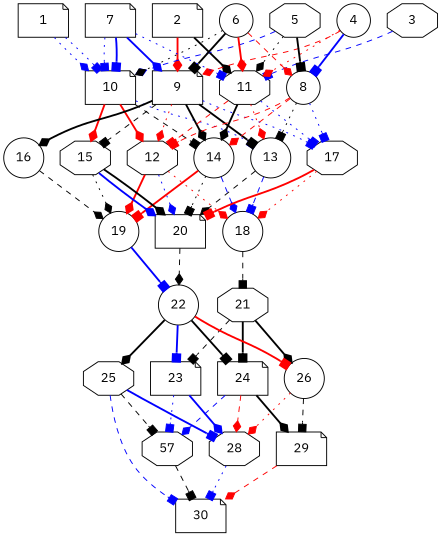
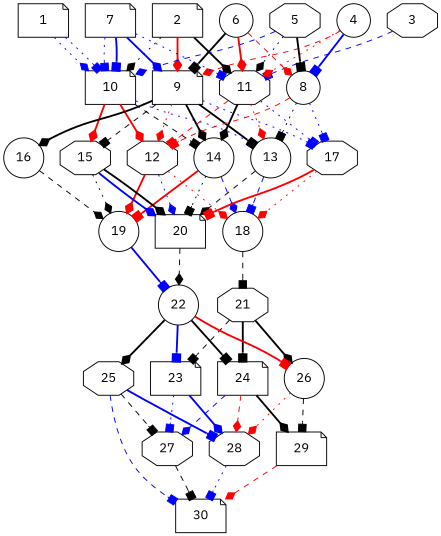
edge "6" -> "10": now "2" -> "10"
edge "8" -> "14": removed
node "57": label "57" -> "27"
